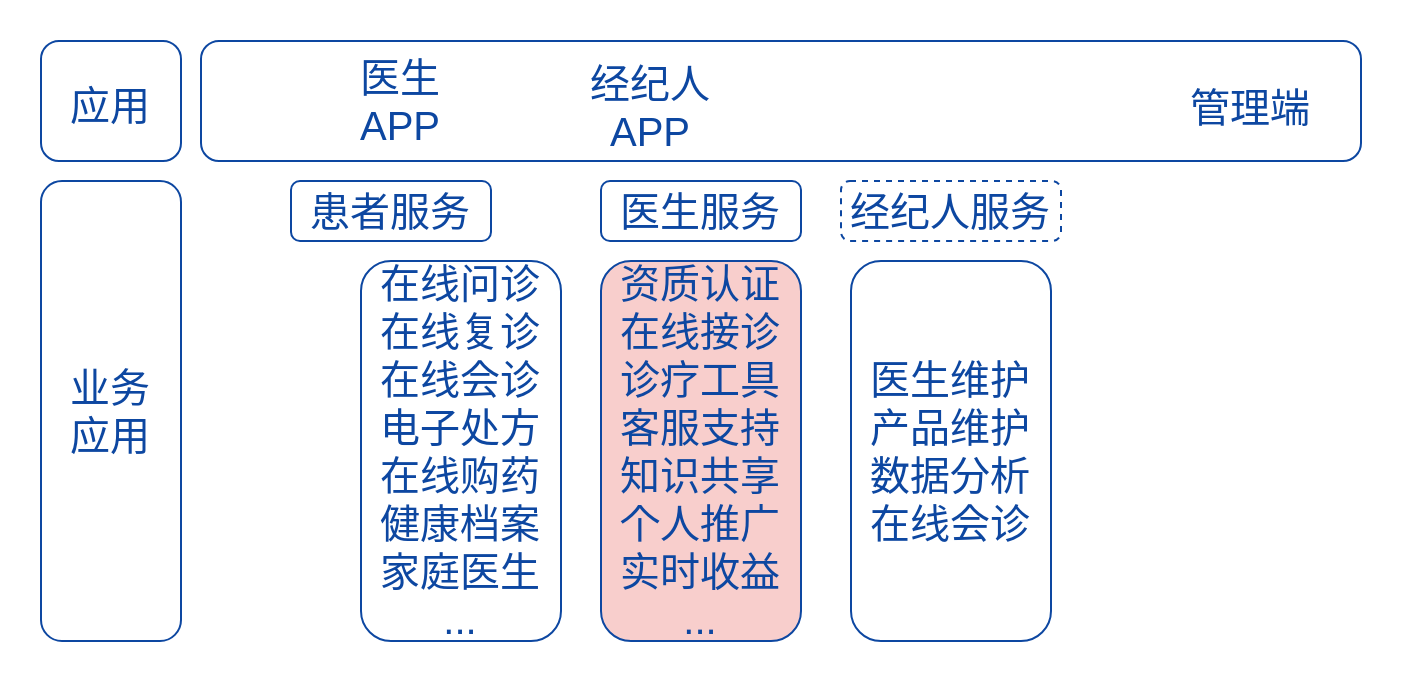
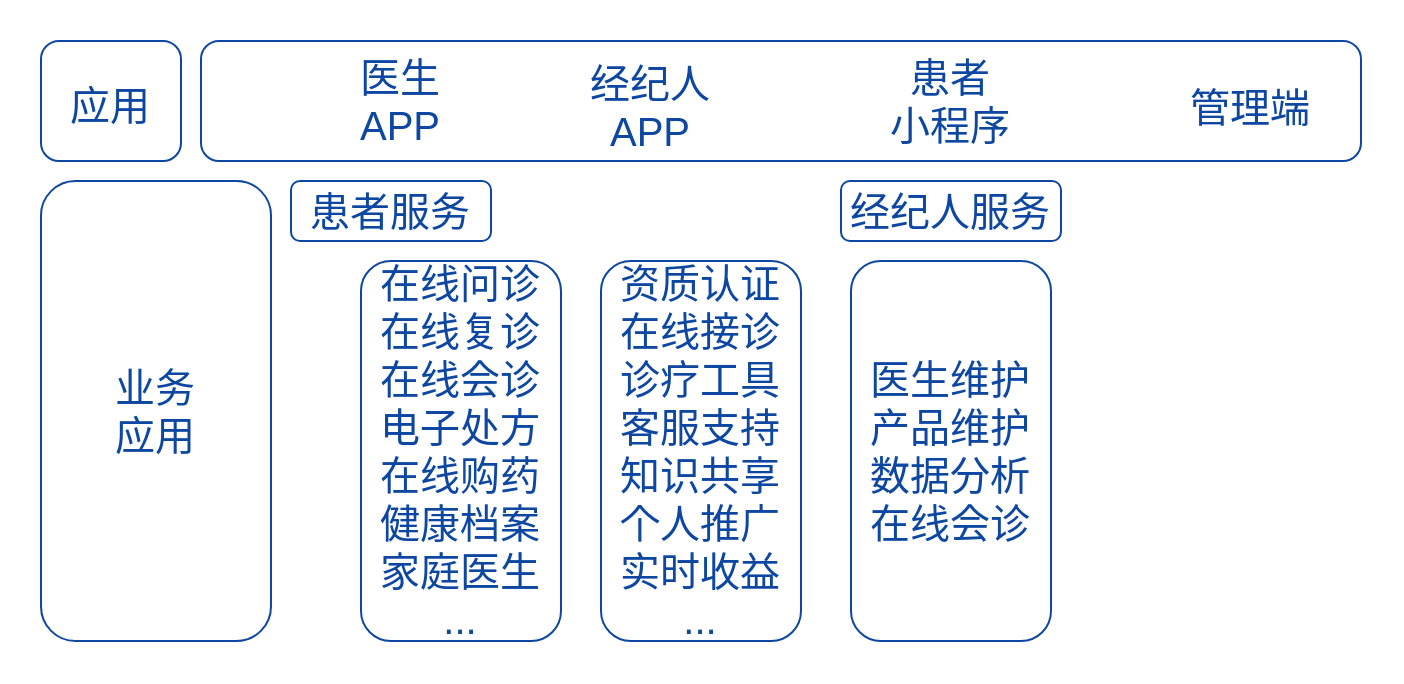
node "患者 小程序": added
node "医生服务": removed
node "经纪人服务": style dashed -> solid
node "业务 应用": size 140x460 -> 230x460
node "资质认证 在线接诊 诊疗工具 客服支持 知识共享 个人推广 实时收益 ...": fillcolor #f8cecc -> #ffffff
